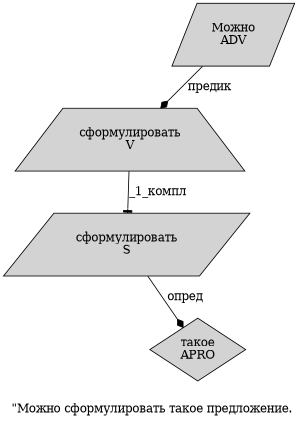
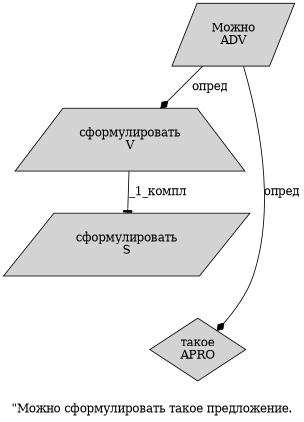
edge "Можно ADV" -> "сформулировать V": label "предик" -> "опред"
edge "сформулировать S" -> "такое APRO": now "Можно ADV" -> "такое APRO"
